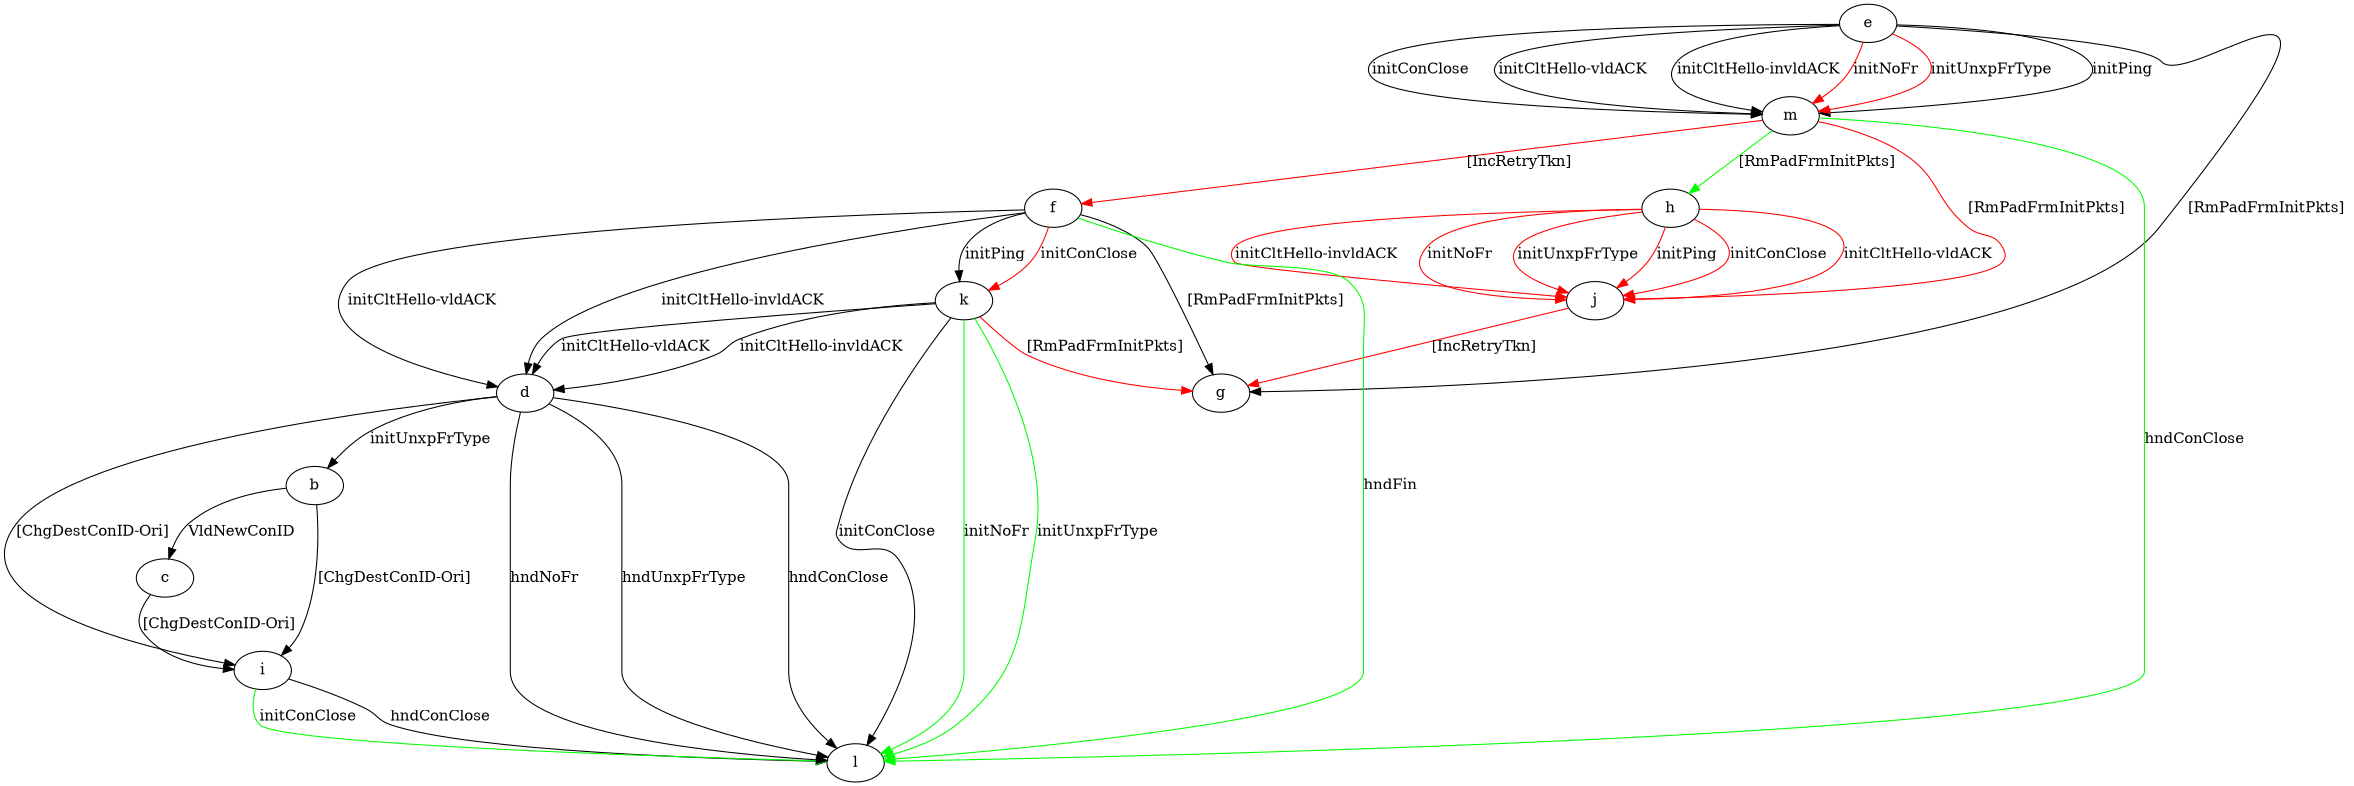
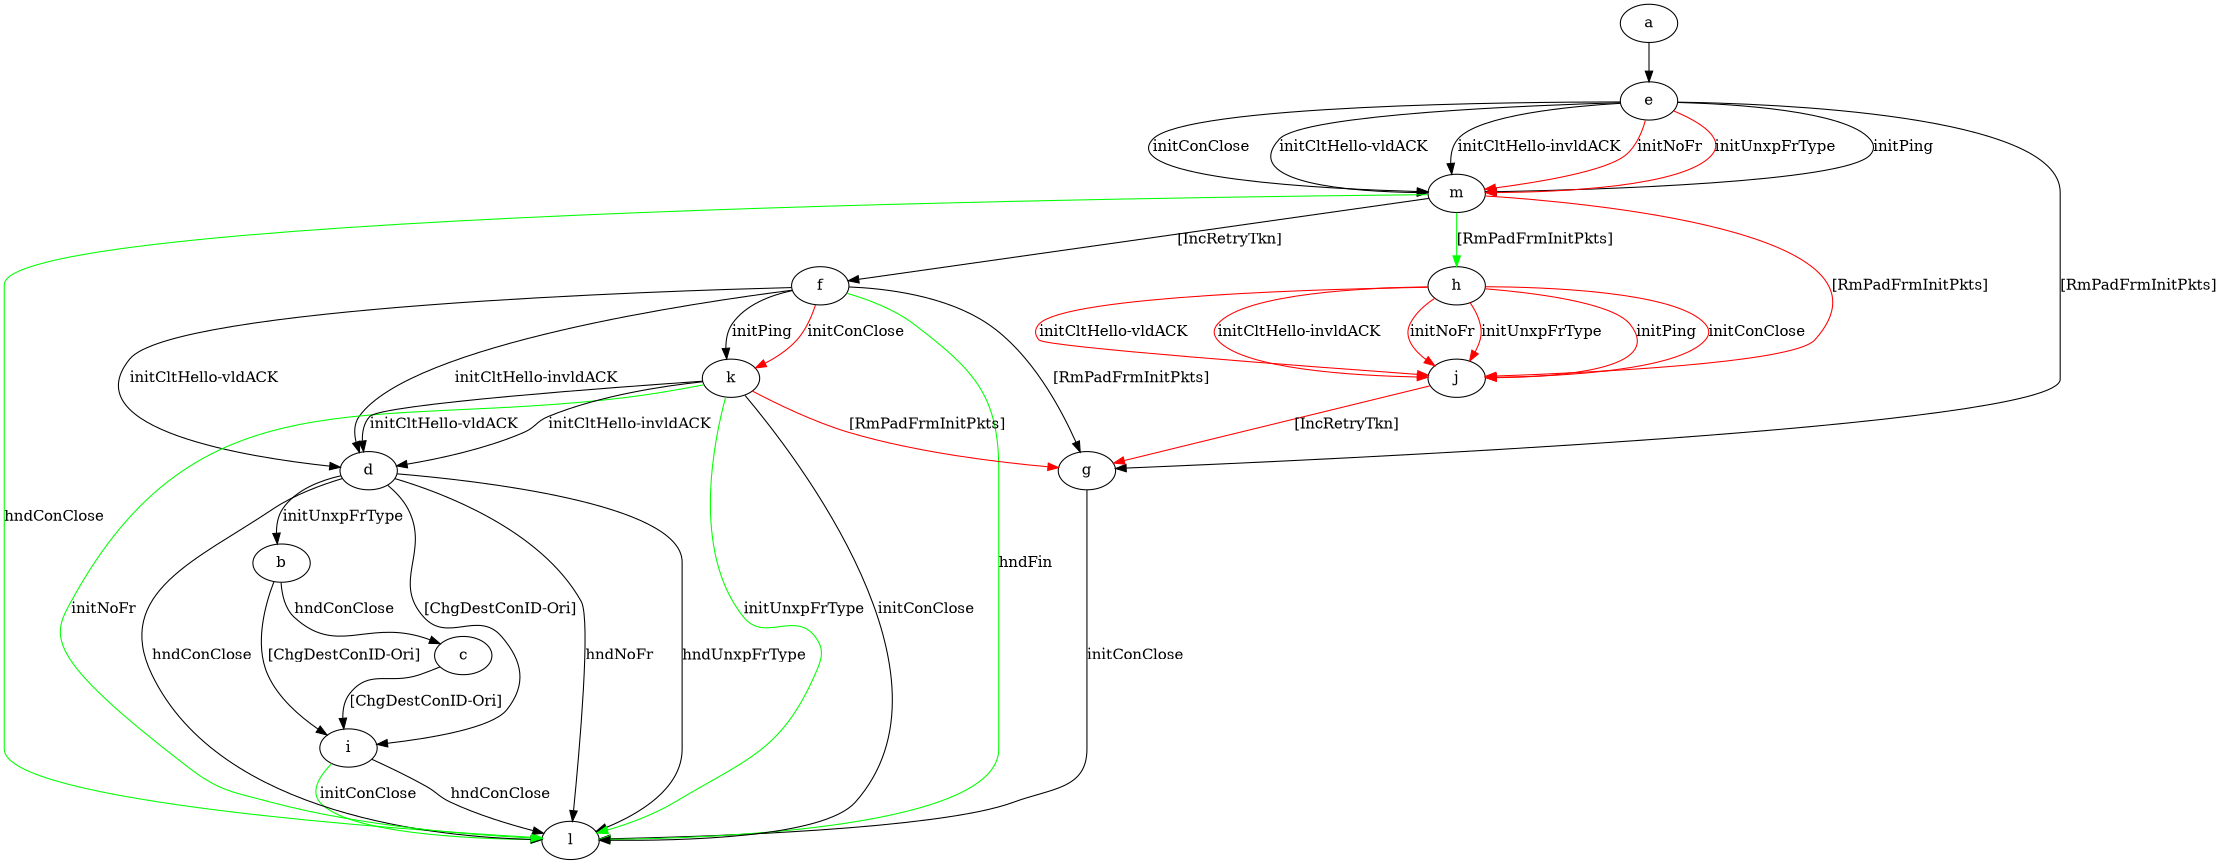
node "a": added
edge "m" -> "f": color red -> black
edge "b" -> "c": label "VldNewConID " -> "hndConClose "
edge "g" -> "l": added, label "initConClose"
